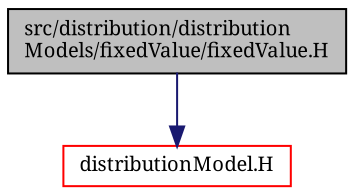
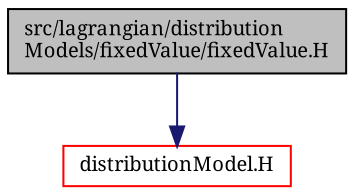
node "src/distribution/distribution Models/fixedValue/fixedValue.H": label "src/distribution/distribution Models/fixedValue/fixedValue.H" -> "src/lagrangian/distribution Models/fixedValue/fixedValue.H"
